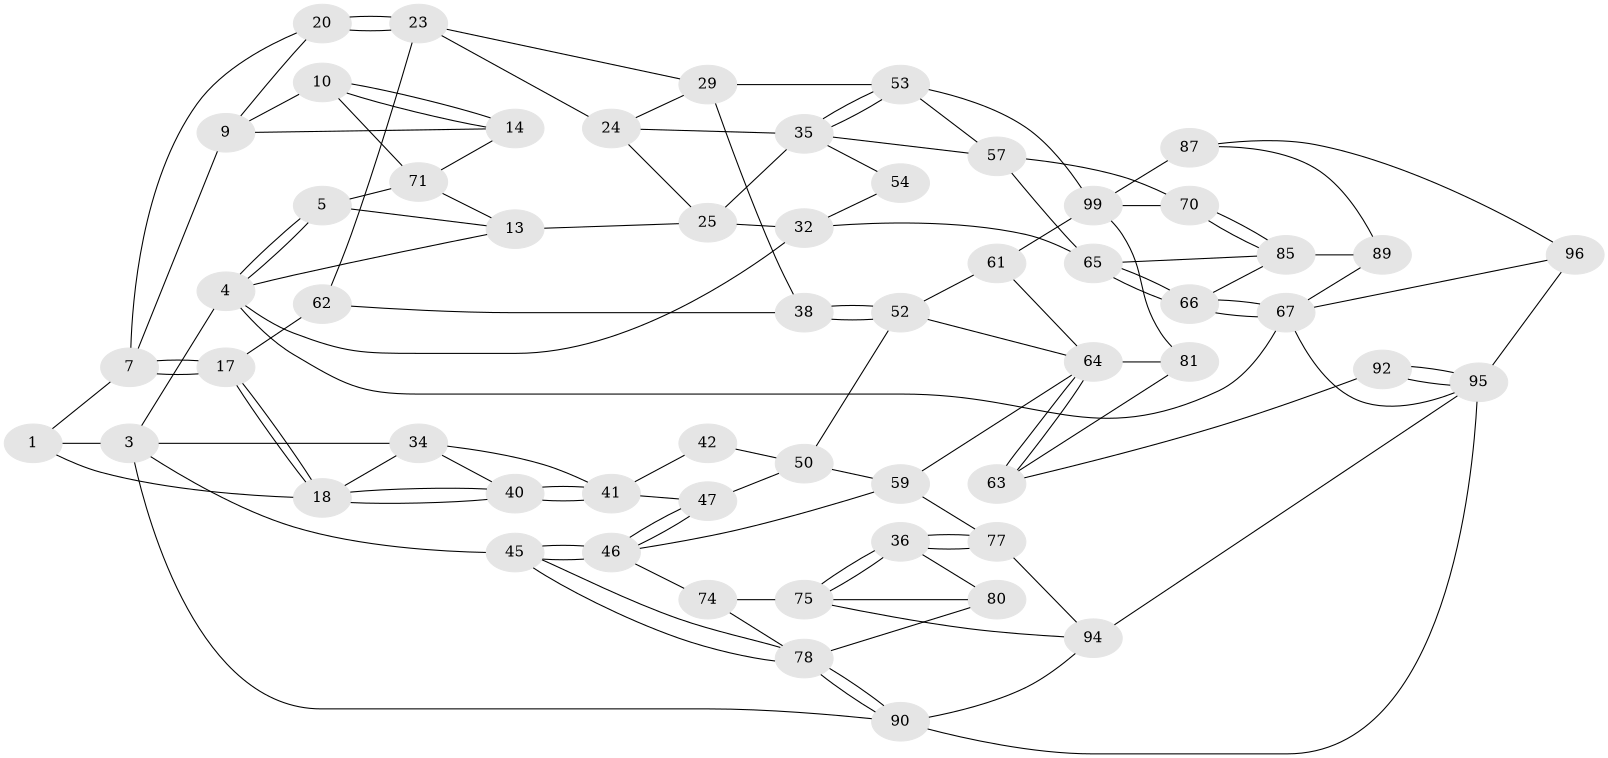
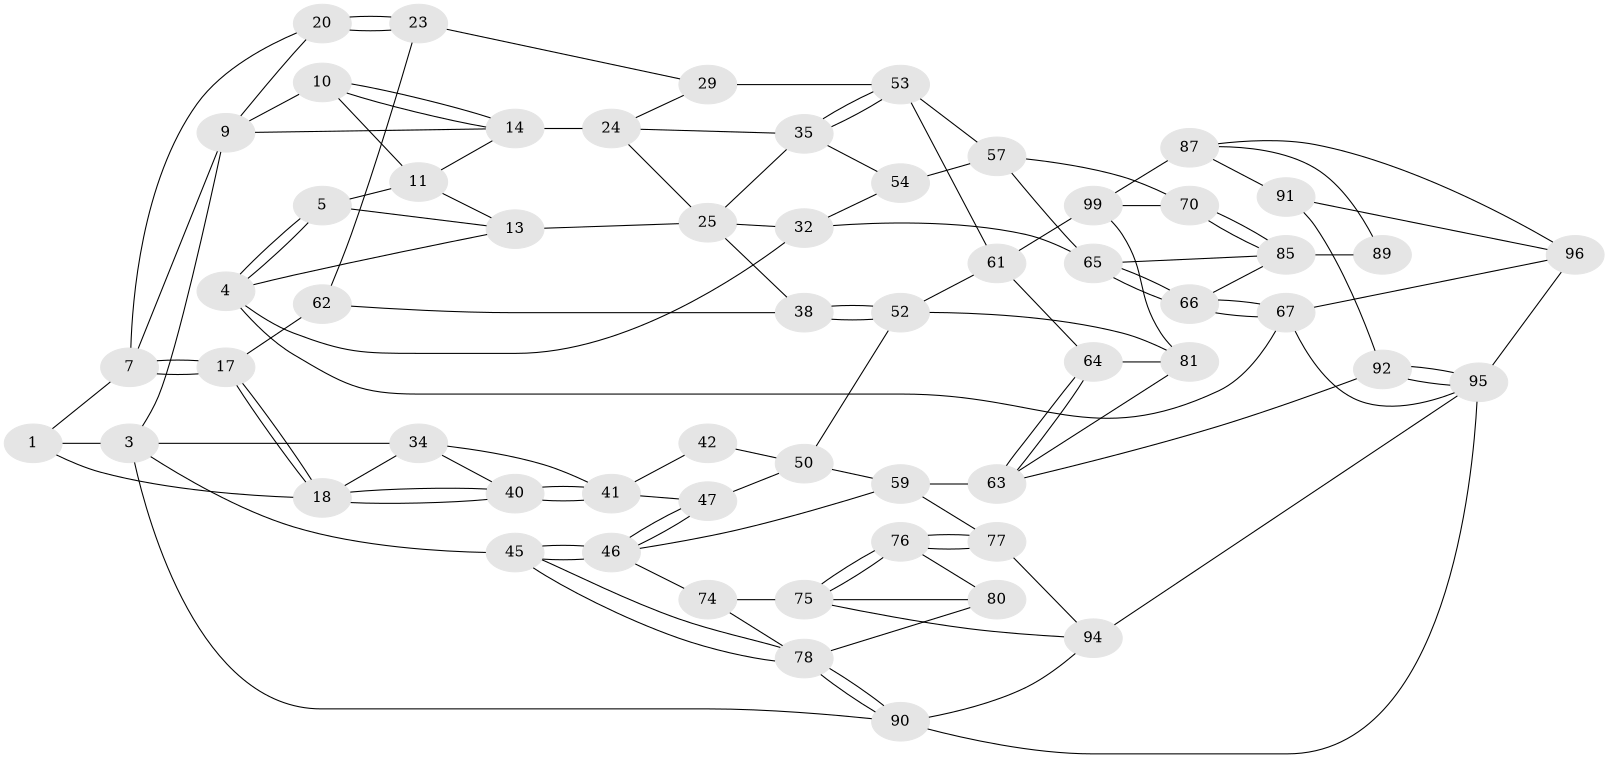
edge "23" -- "24": now "14" -- "24"
edge "53" -- "99": now "53" -- "61"
edge "35" -- "57": now "54" -- "57"
node "71": label "71" -> "11"
node "91": added
edge "29" -- "38": now "25" -- "38"
edge "89" -- "67": removed
edge "52" -- "64": now "52" -- "81"
edge "4" -- "3": now "9" -- "3"
edge "64" -- "59": now "63" -- "59"
node "36": label "36" -> "76"
